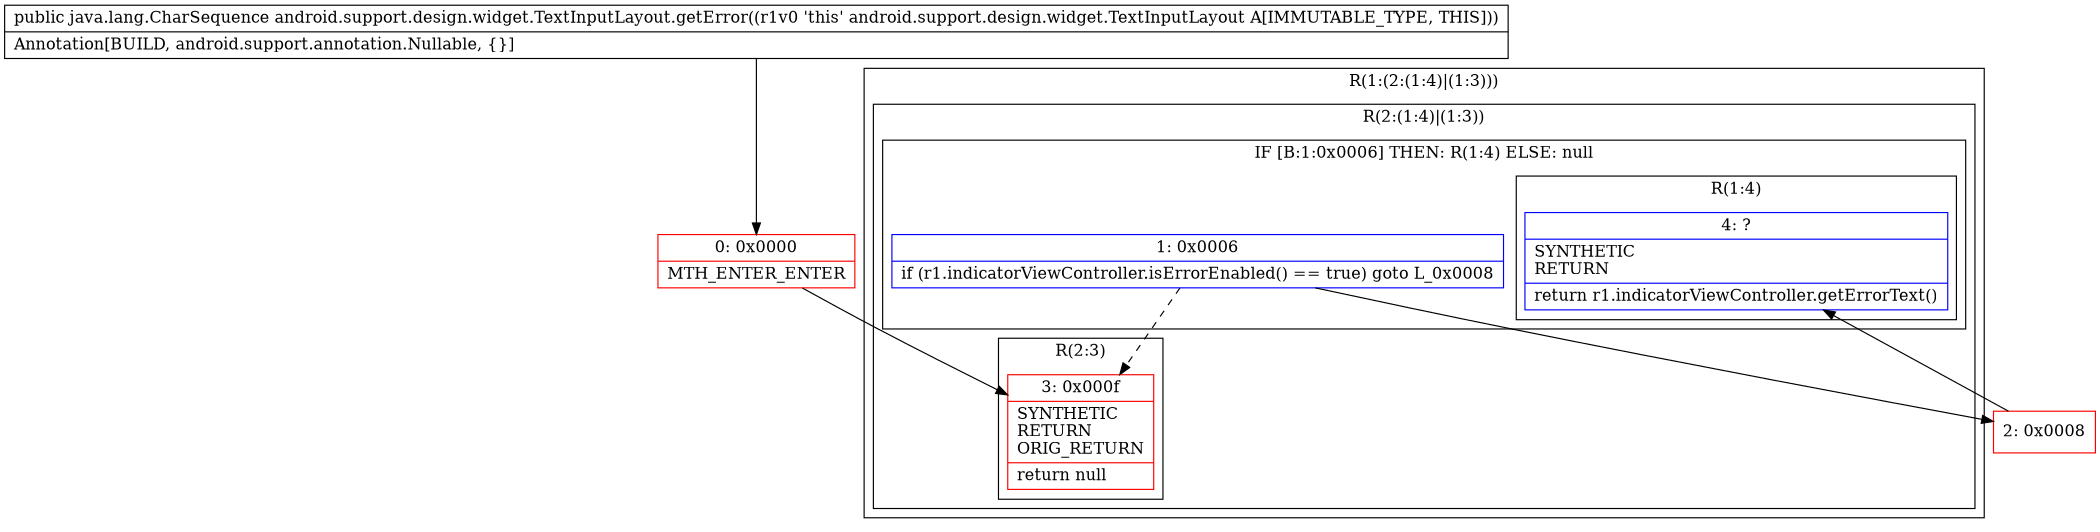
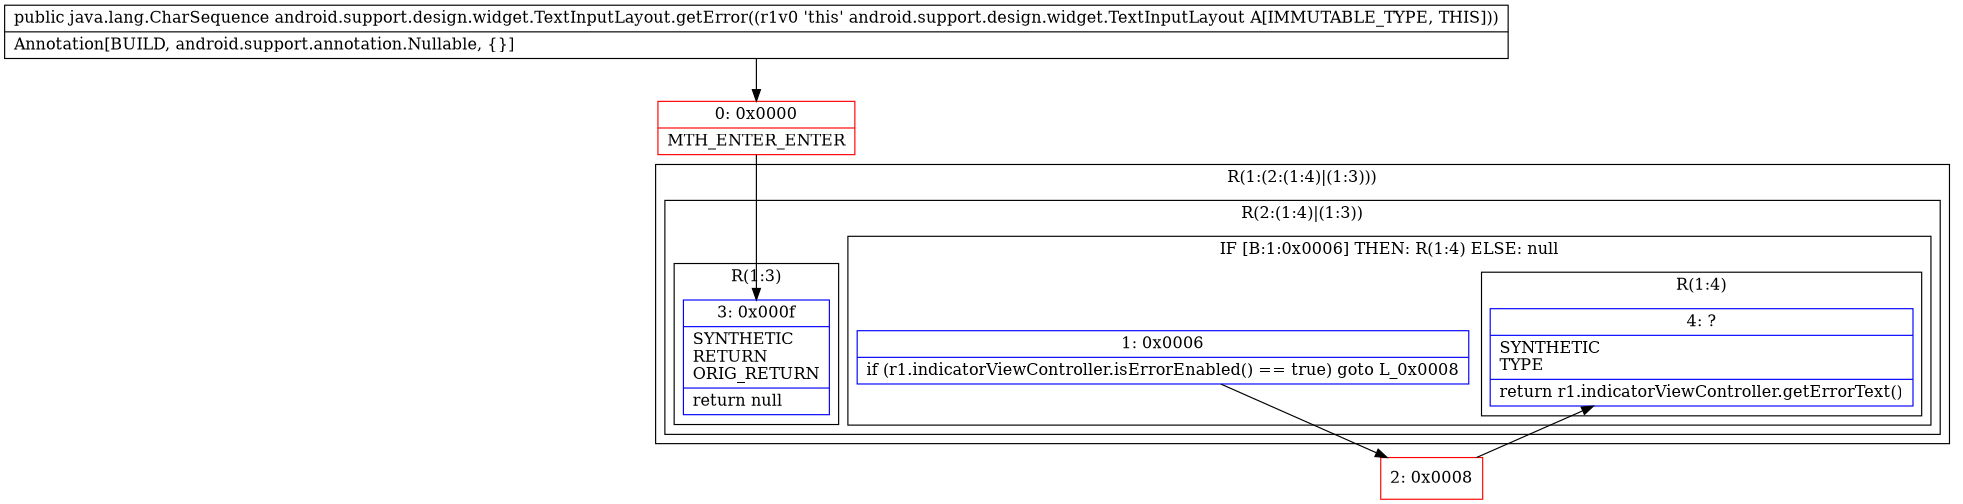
node "4: ?": text "RETURN" -> "TYPE"
edge "1: 0x0006" -> "3: 0x000f": removed
cluster "R(2:3)": label "R(2:3)" -> "R(1:3)"
node "3: 0x000f": color red -> blue
